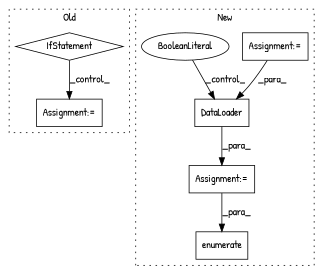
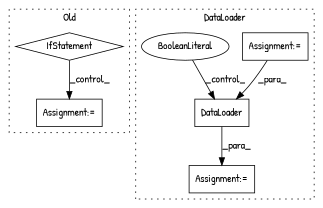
cluster "New": label "New" -> "DataLoader"
node "enumerate": removed
